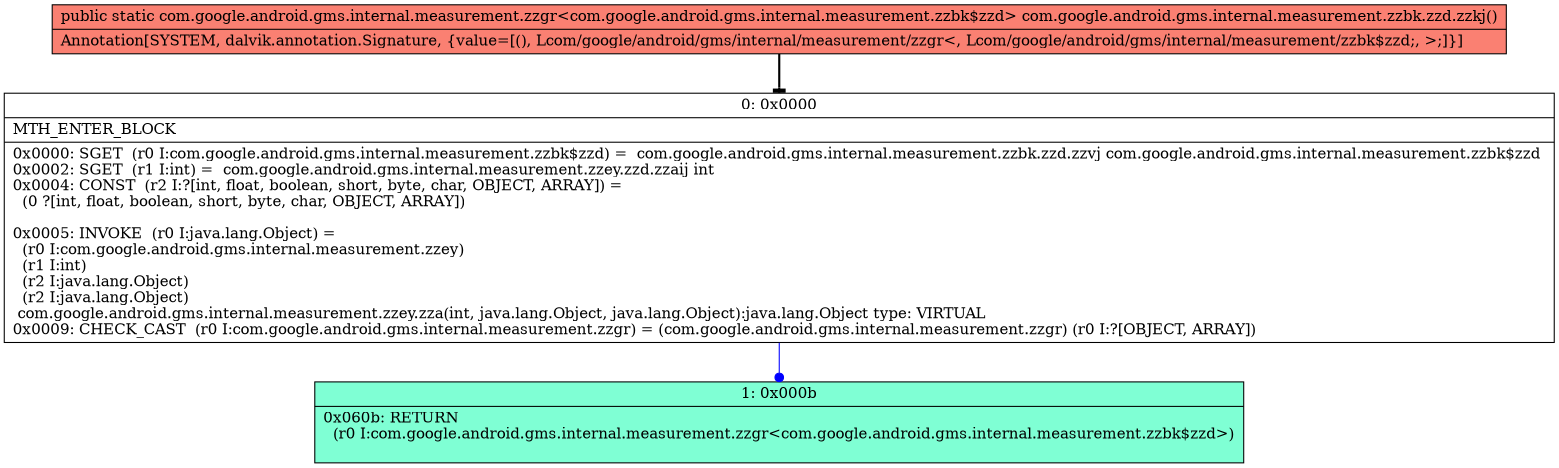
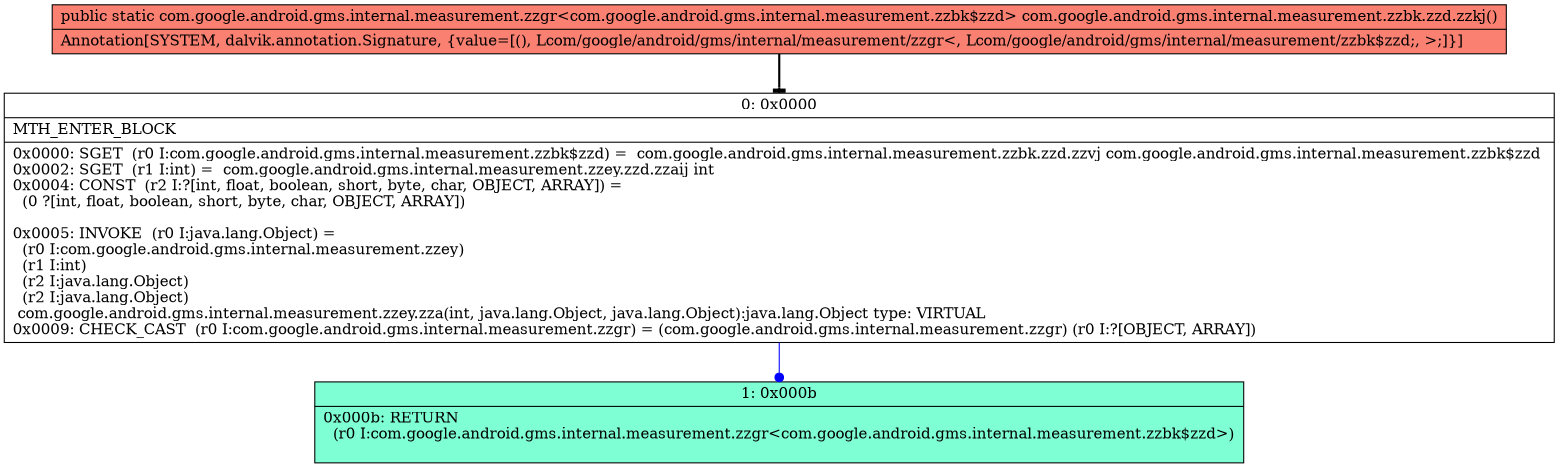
node "1: 0x000b": text "0x060b: RETURN" -> "0x000b: RETURN"
